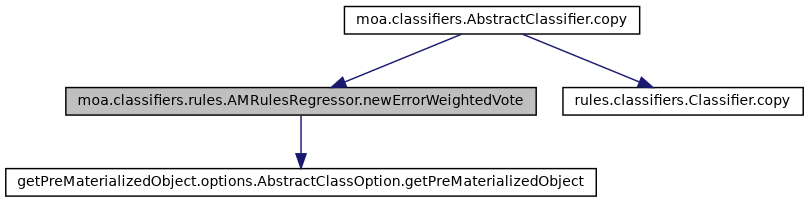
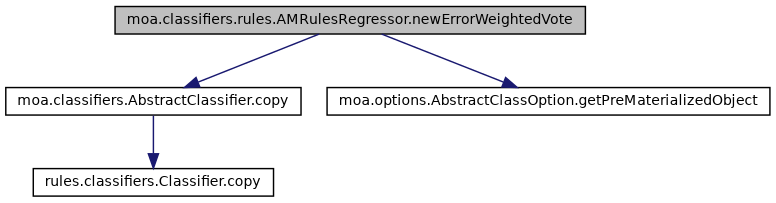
edge "moa.classifiers.AbstractClassifier.copy" -> "moa.classifiers.rules.AMRulesRegressor.newErrorWeightedVote": reversed
node "getPreMaterializedObject.options.AbstractClassOption.getPreMaterializedObject": label "getPreMaterializedObject.options.AbstractClassOption.getPreMaterializedObject" -> "moa.options.AbstractClassOption.getPreMaterializedObject"
